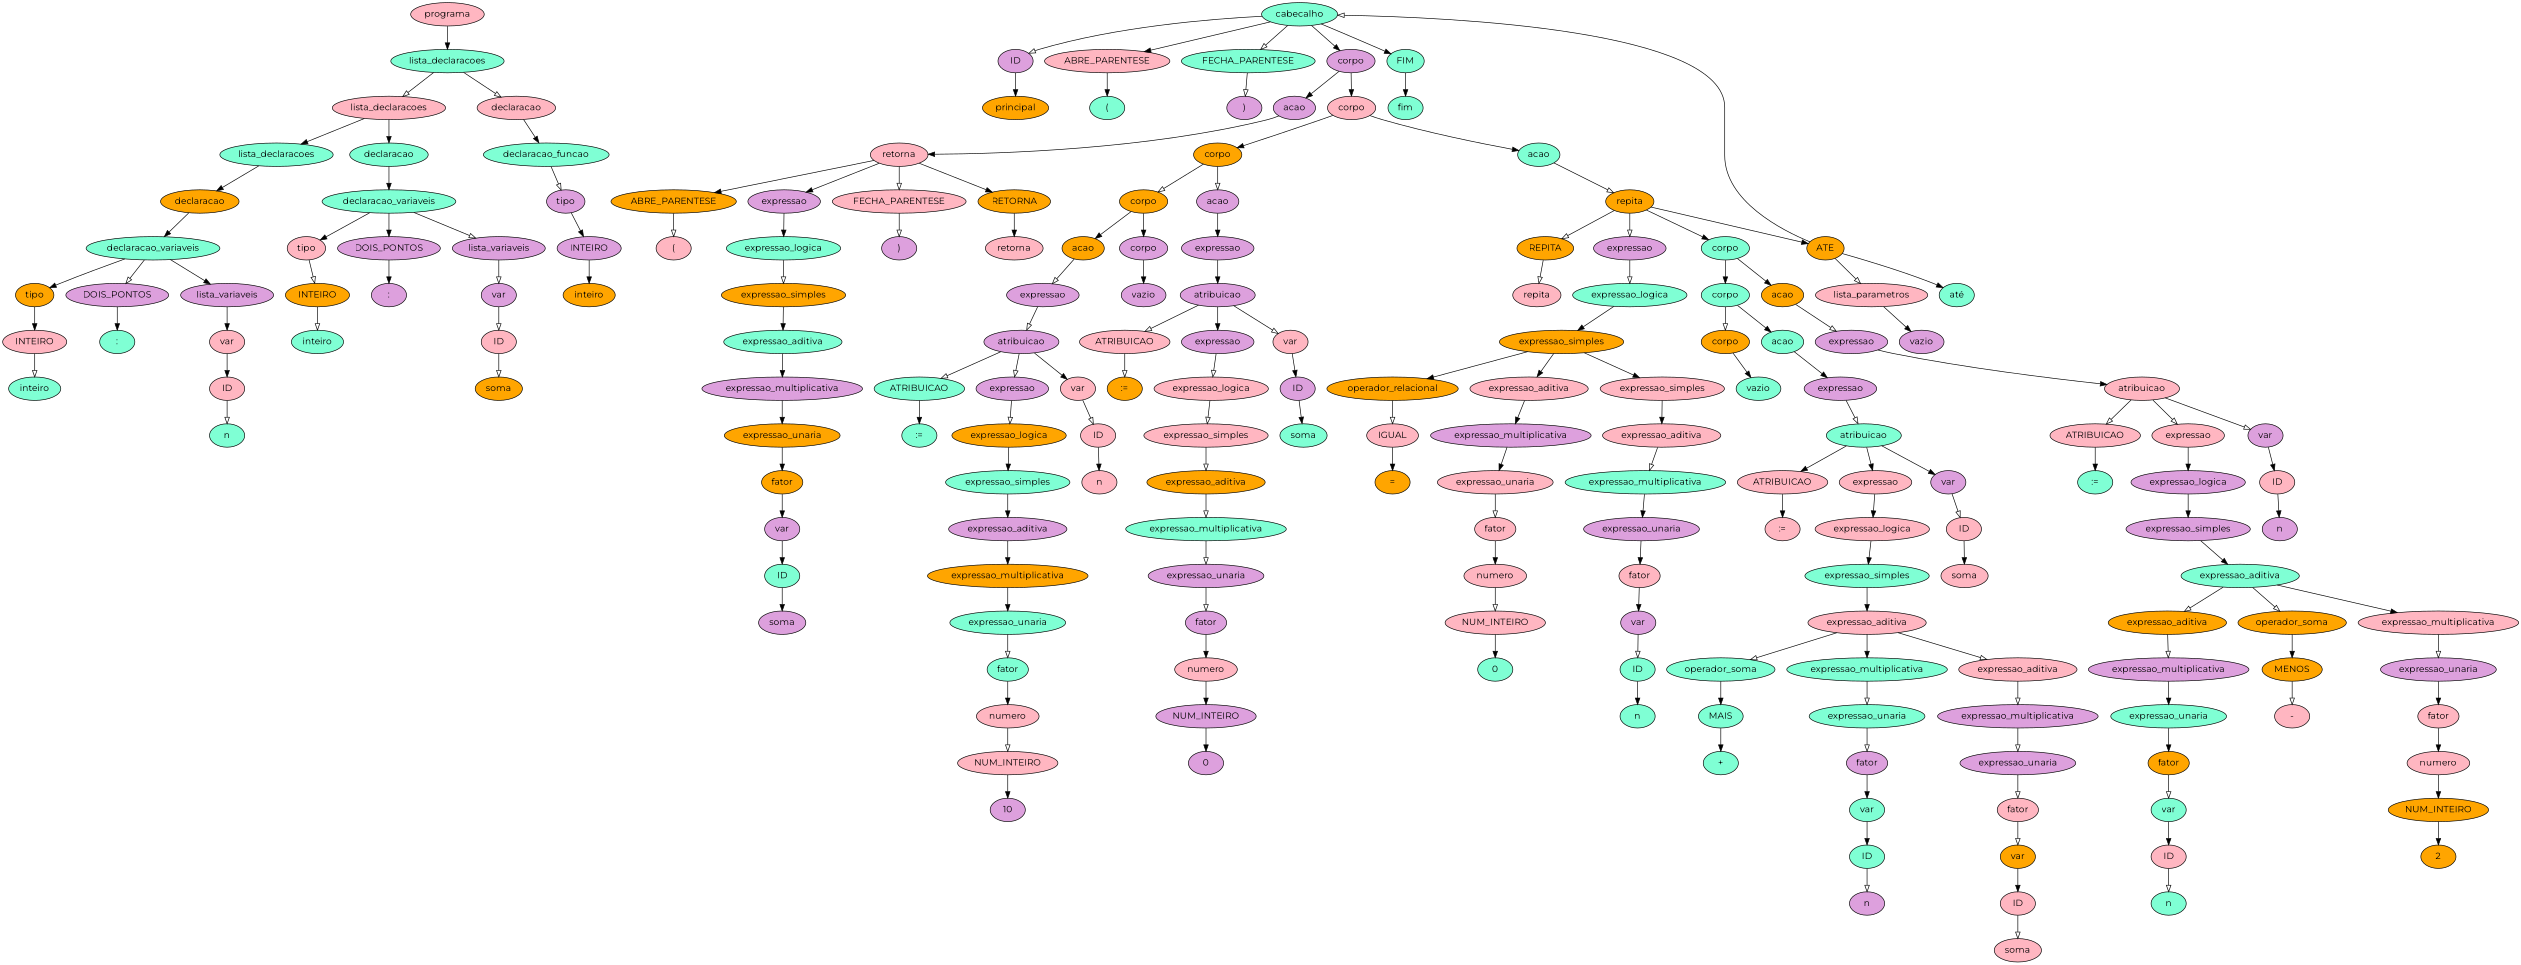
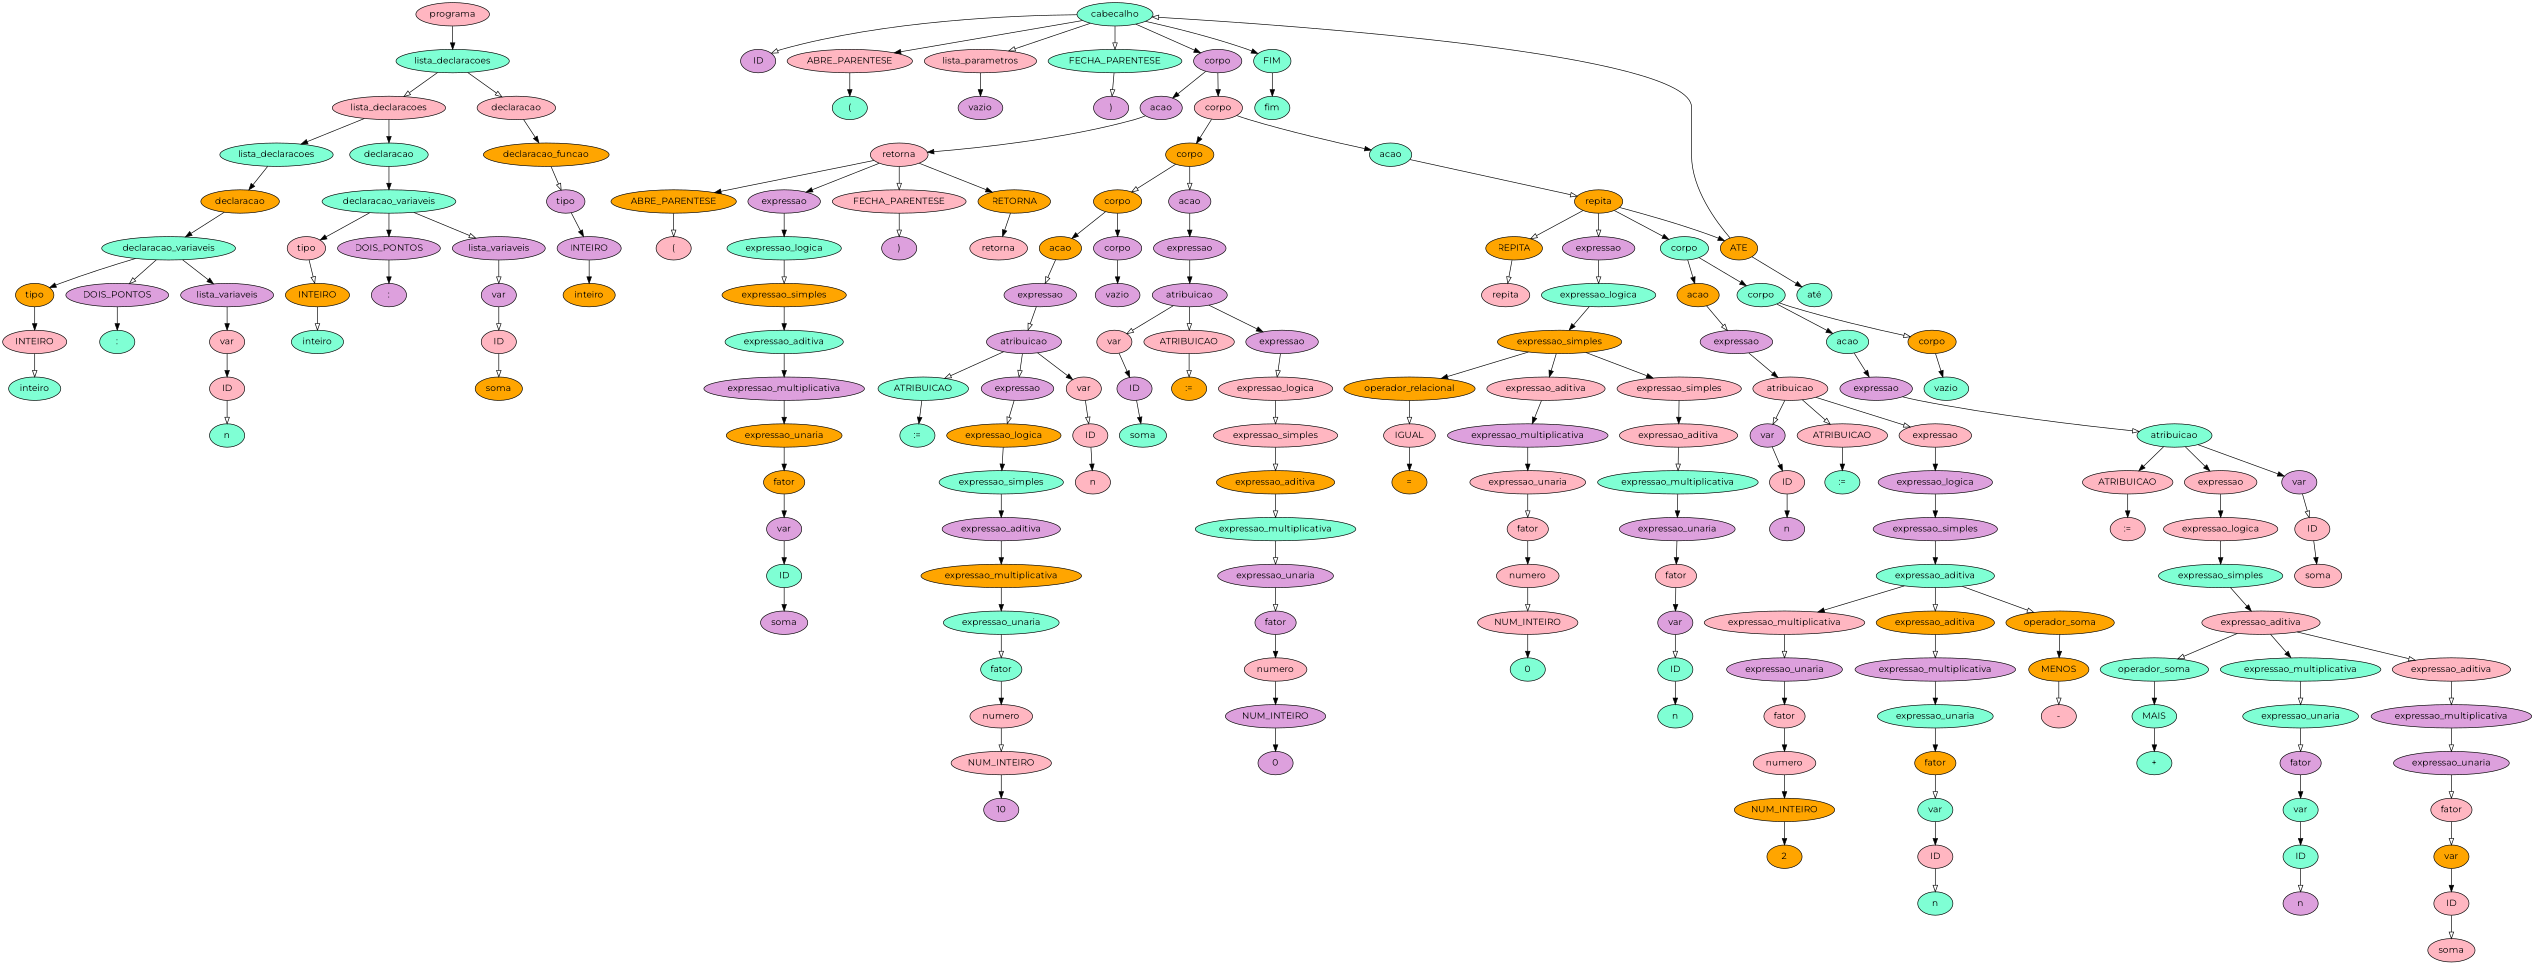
node "principal": removed
node "declaracao_funcao": fillcolor aquamarine -> orange
edge "ATE" -> "lista_parametros": now "cabecalho" -> "lista_parametros"
